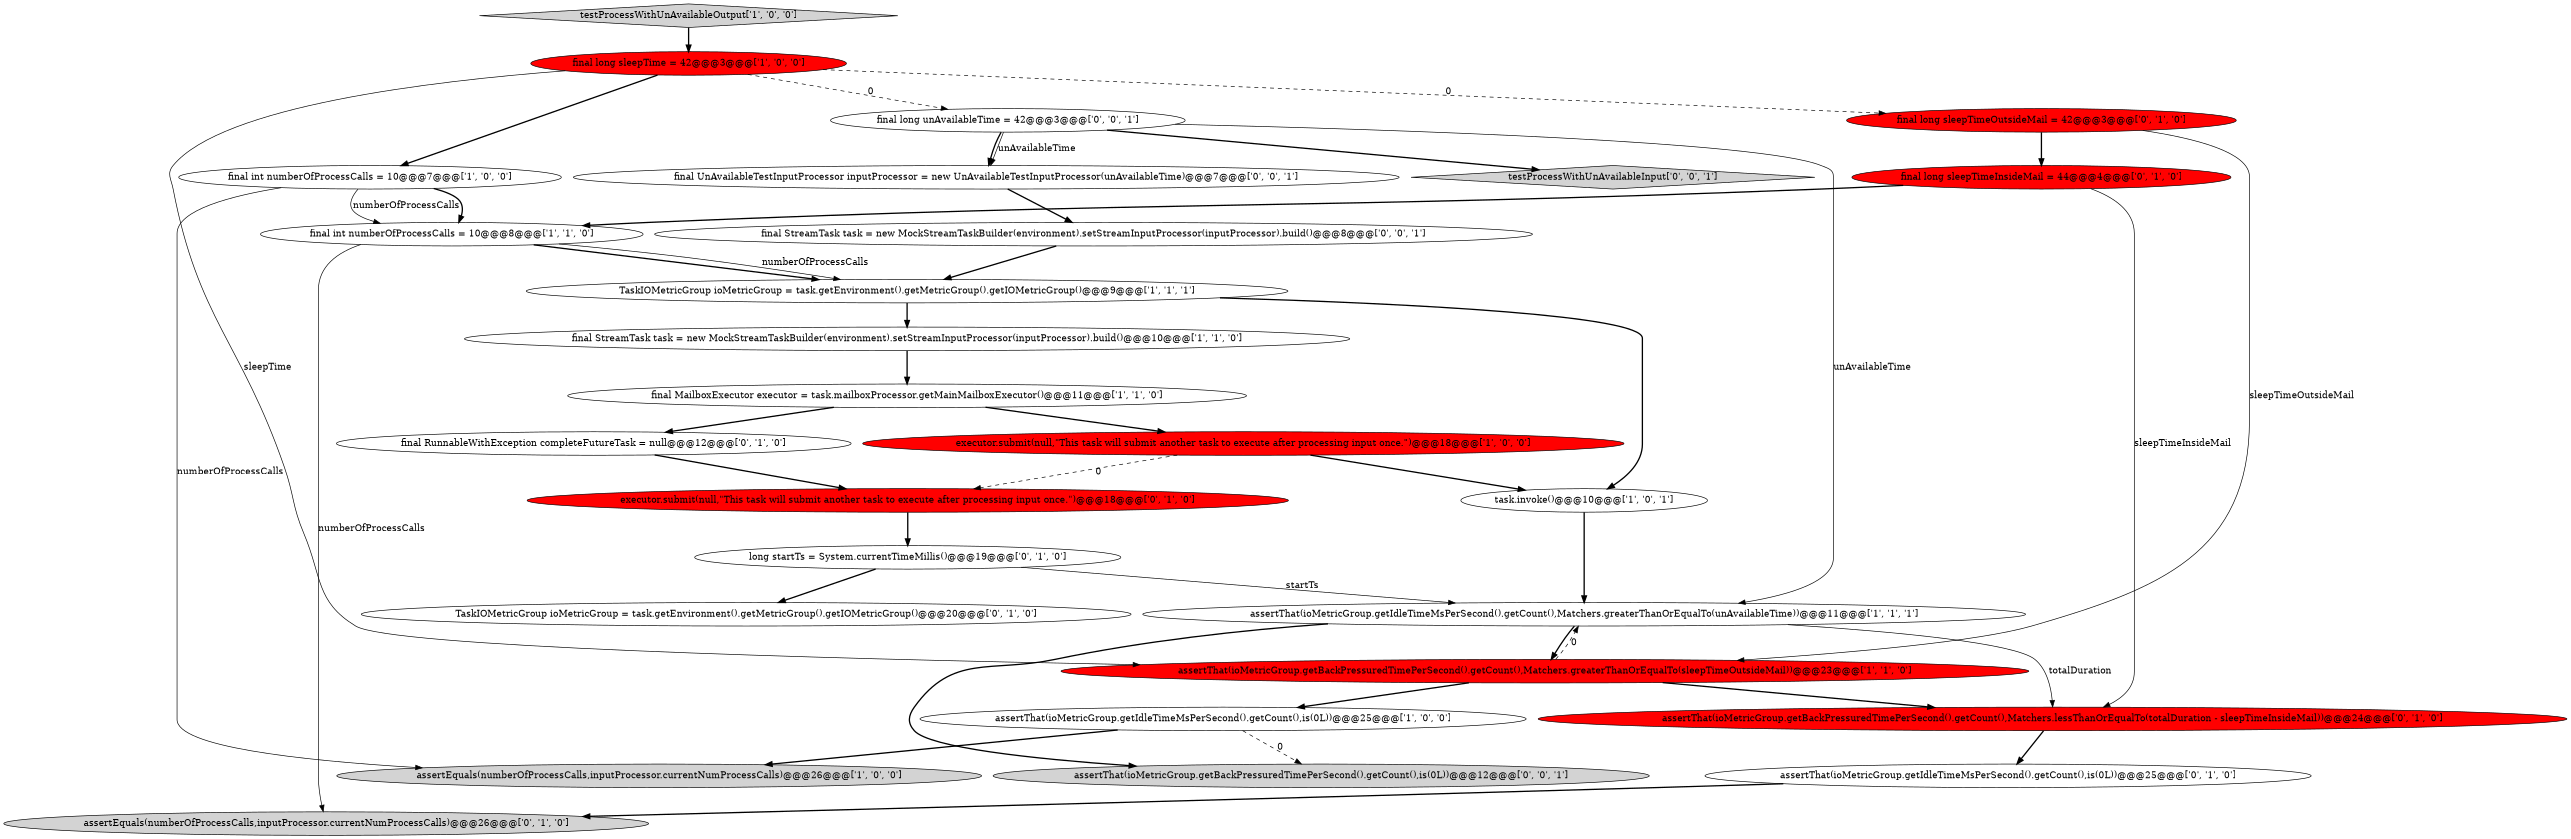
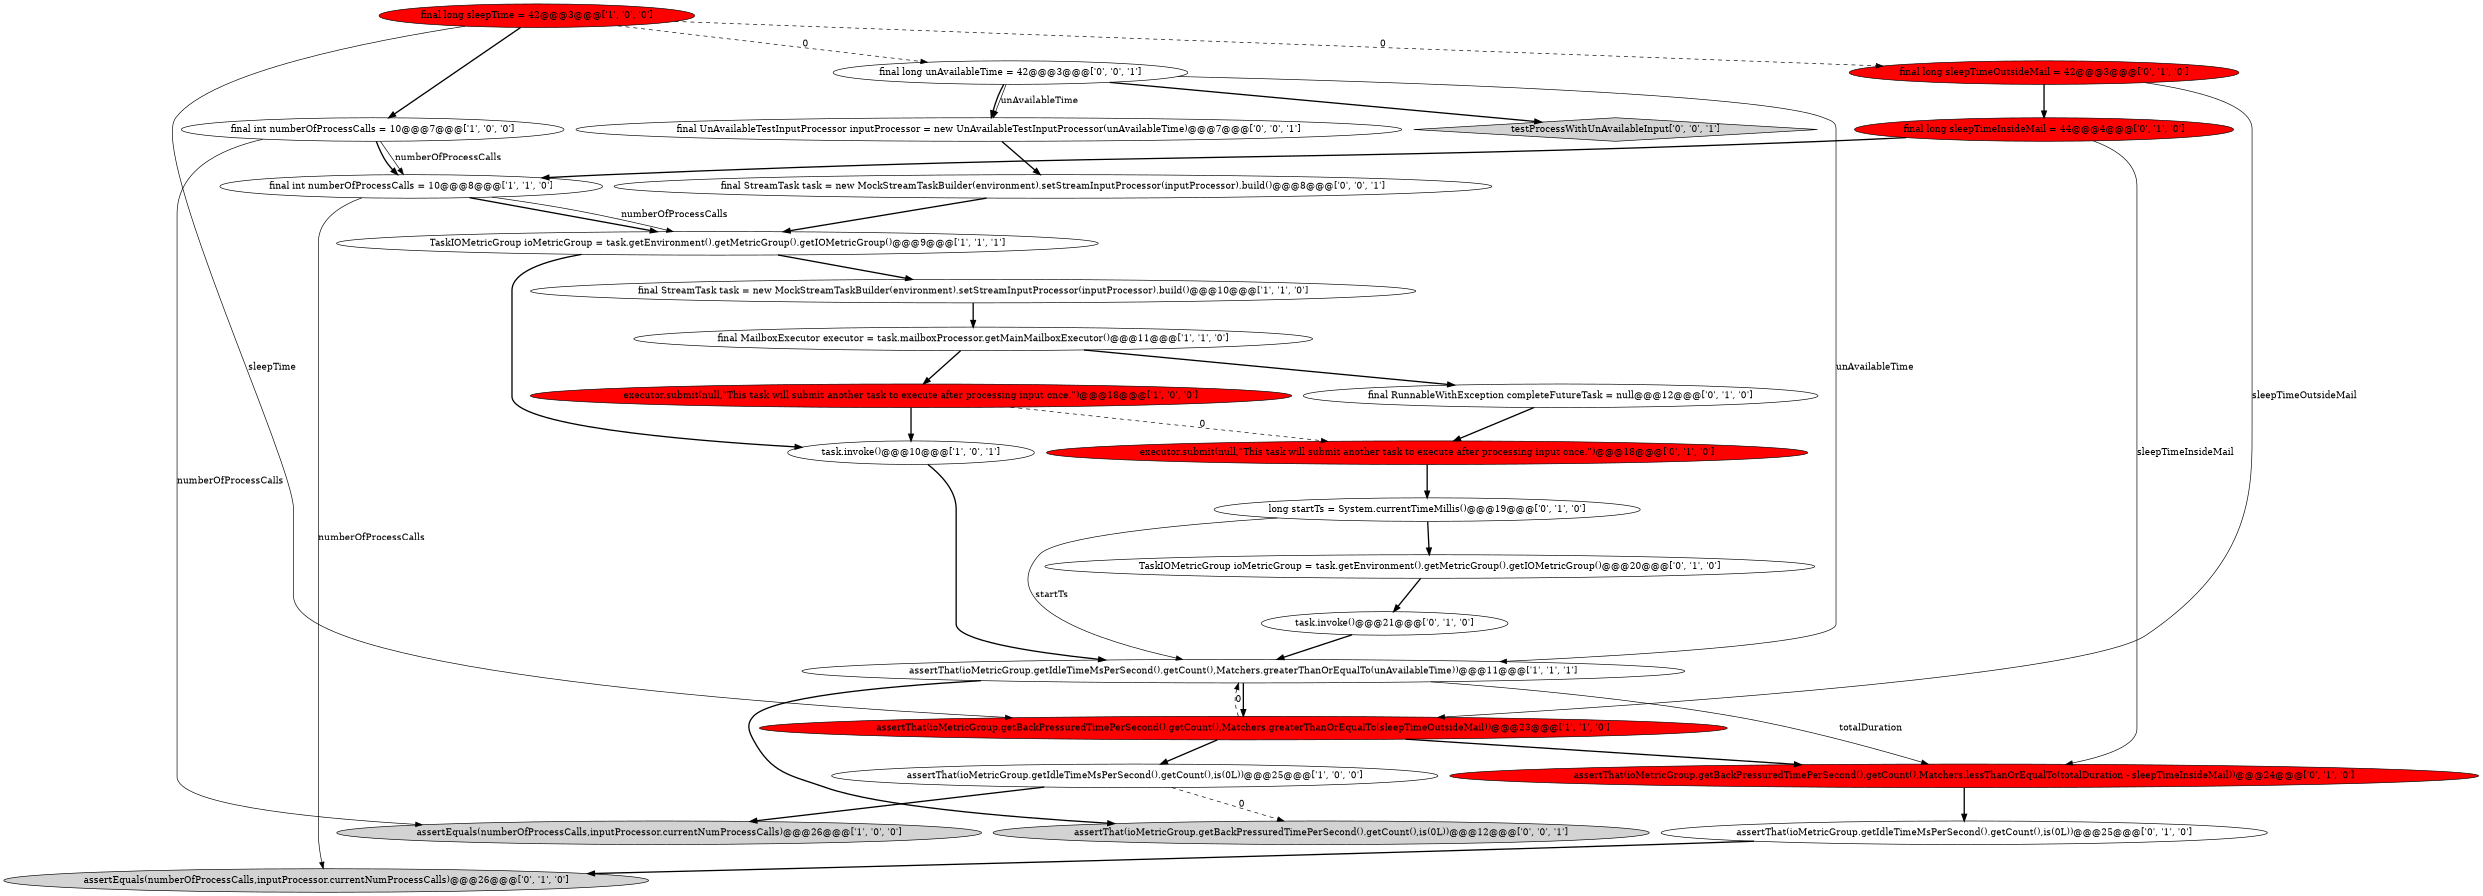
node "testProcessWithUnAvailableOutput['1', '0', '0']": removed
node "task.invoke()@@@21@@@['0', '1', '0']": added
